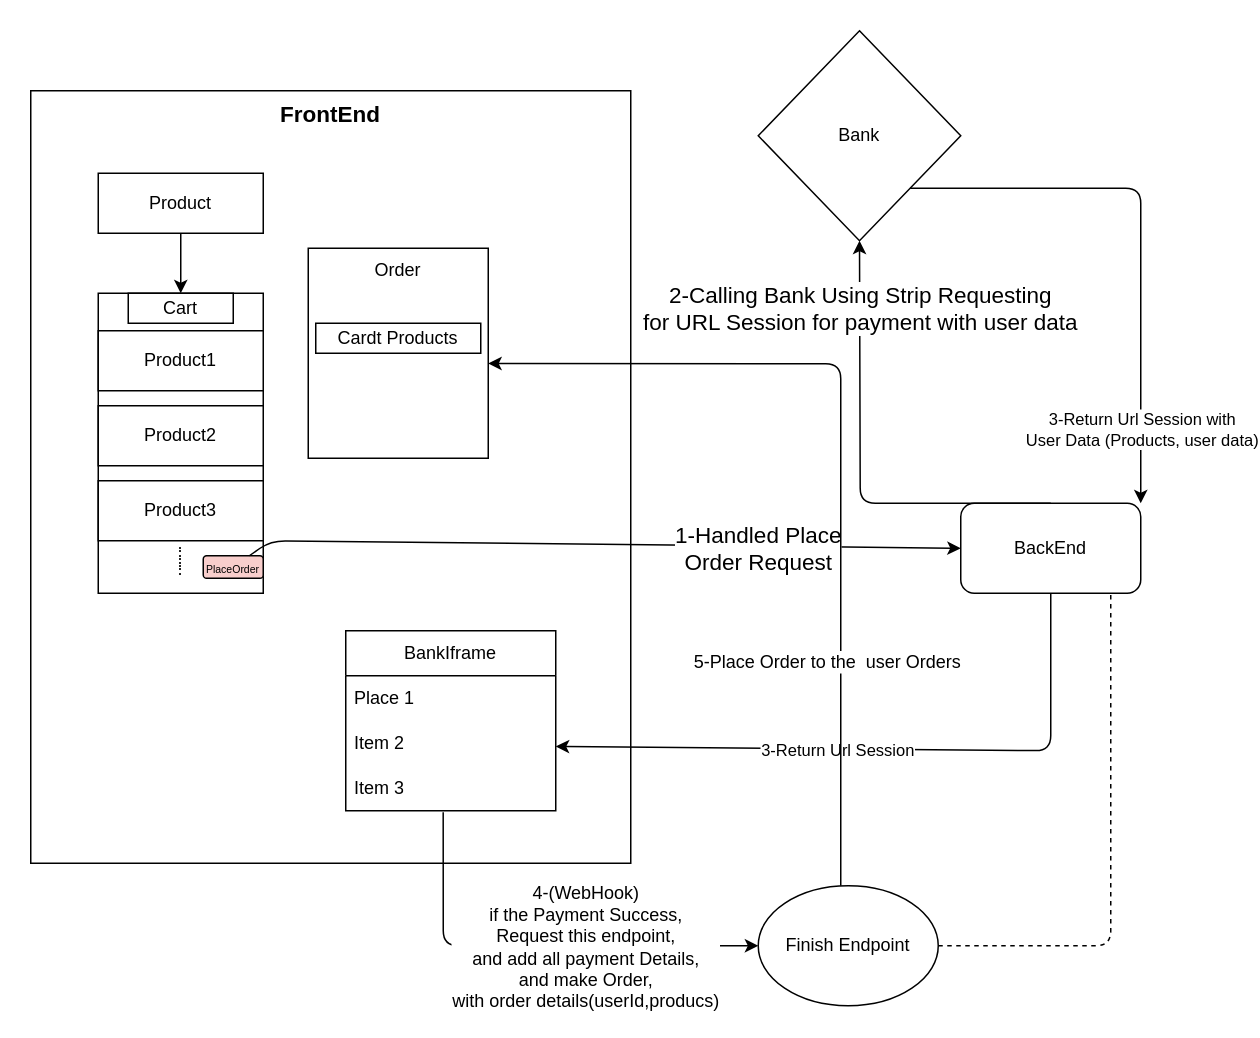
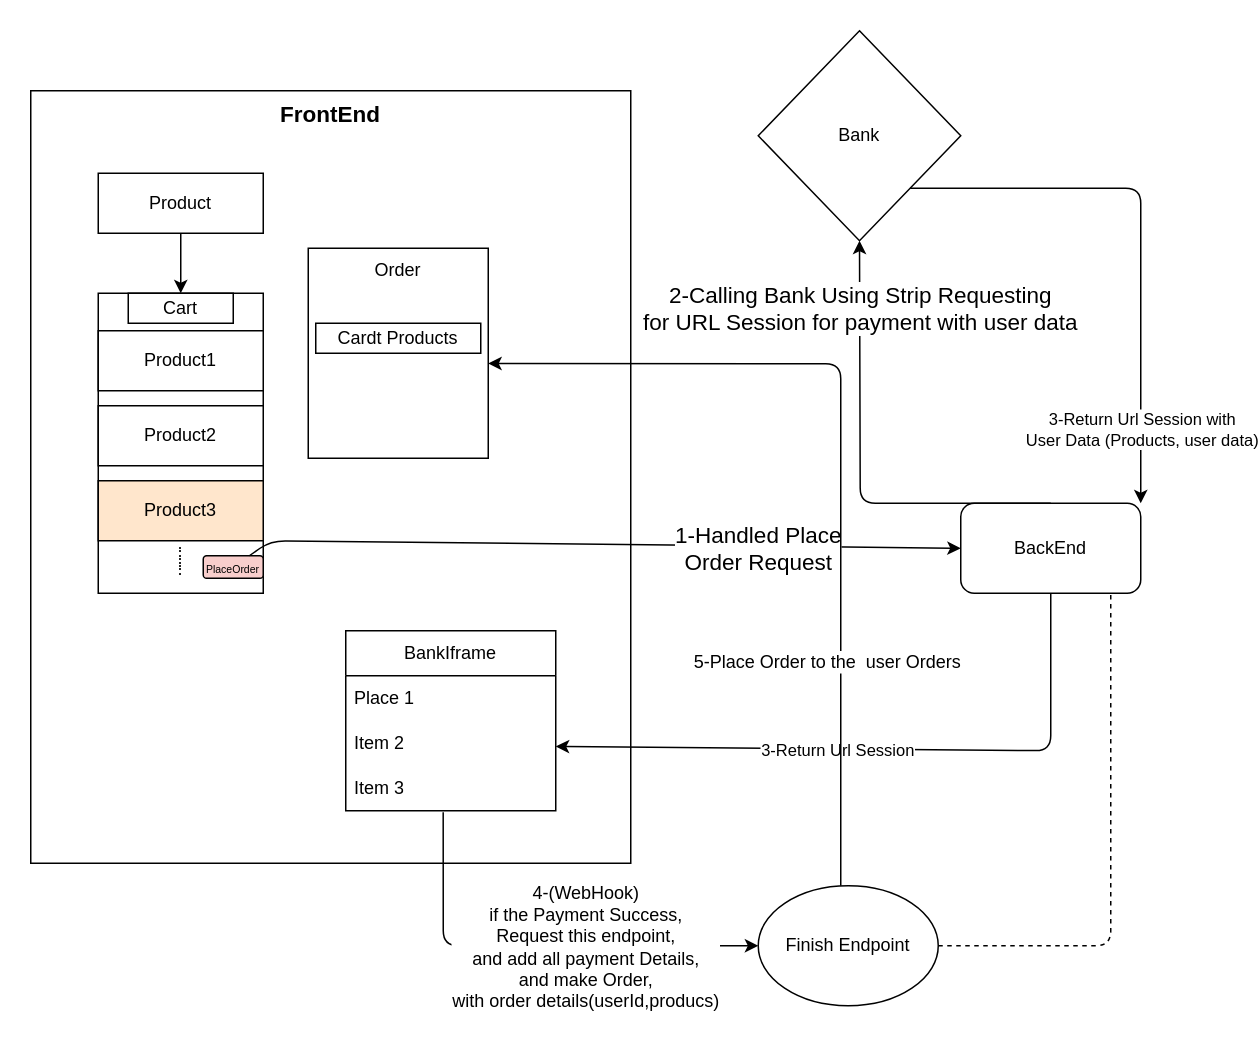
node "Product3": fillcolor #ffffff -> #ffe6cc
